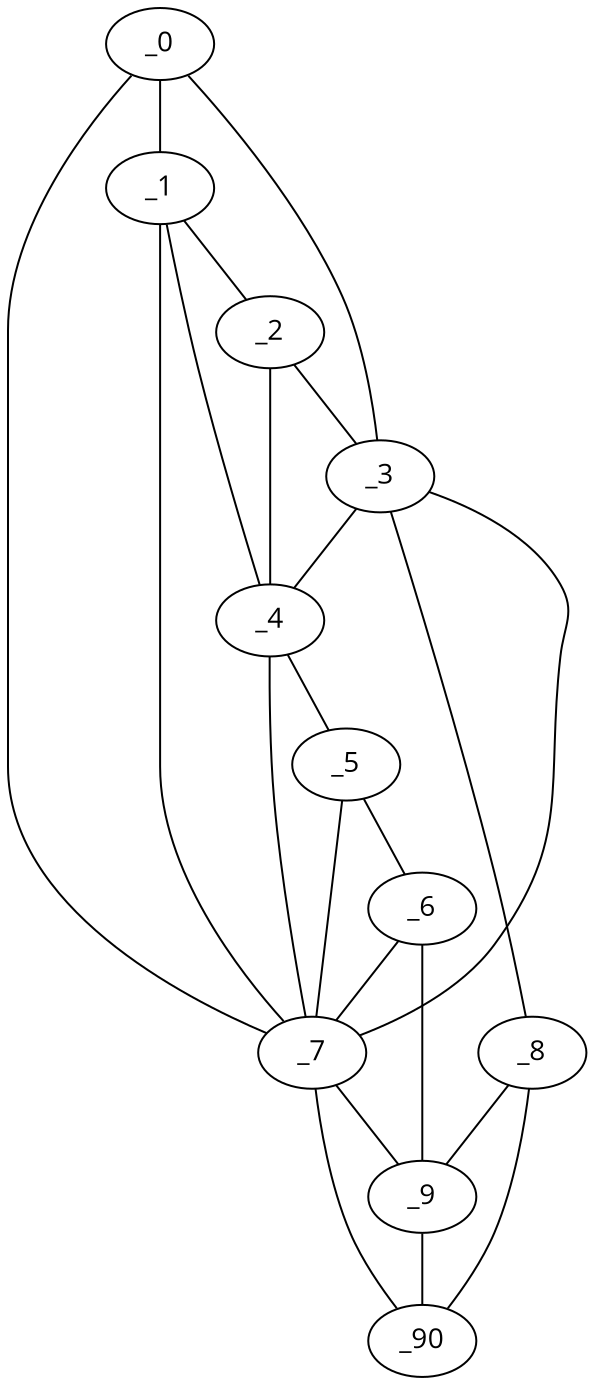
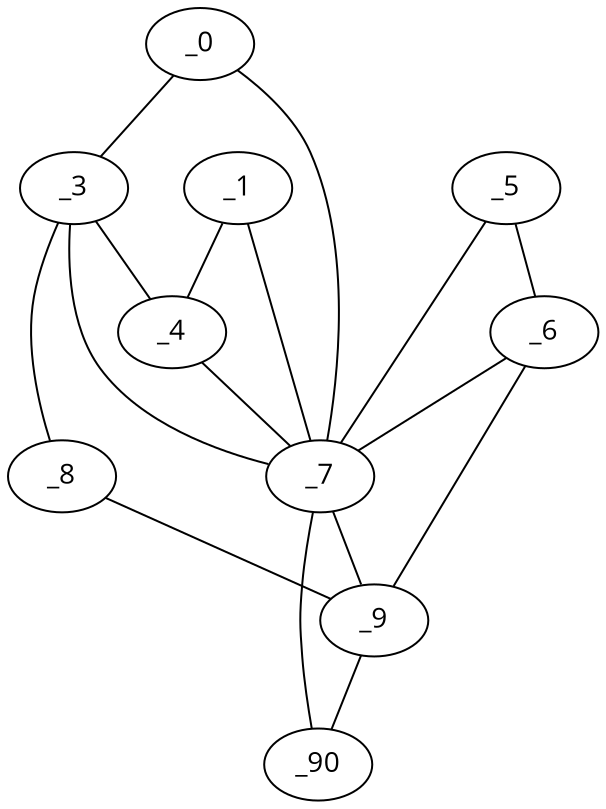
edge "_0" -- "_1": removed
node "_2": removed
edge "_4" -- "_5": removed
edge "_8" -- "_90": removed
